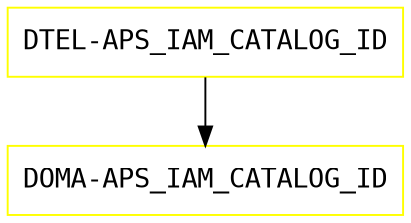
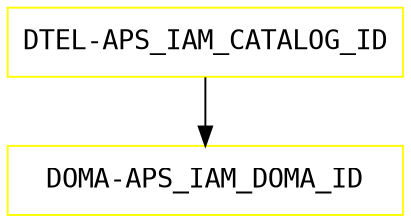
node "DOMA-APS_IAM_CATALOG_ID": label "DOMA-APS_IAM_CATALOG_ID" -> "DOMA-APS_IAM_DOMA_ID"
